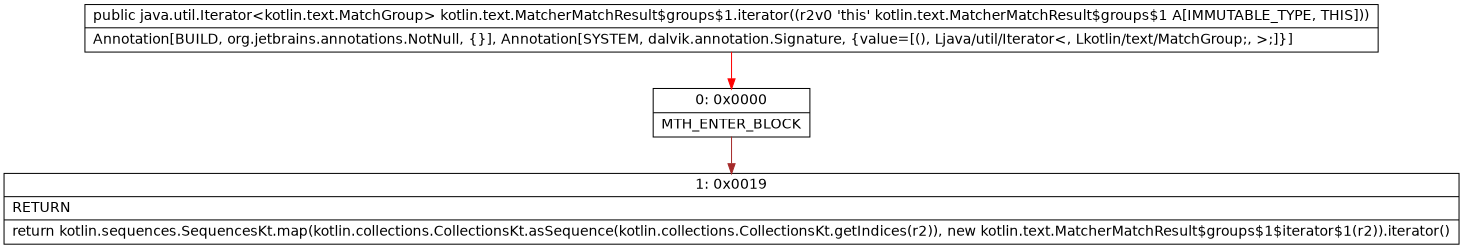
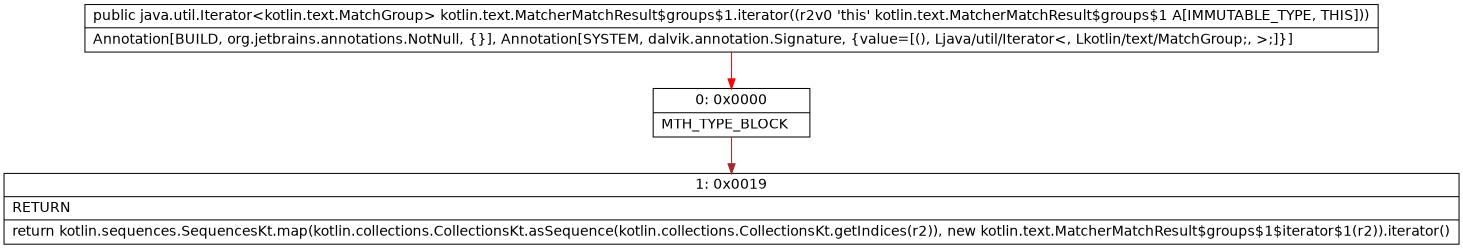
node "0: 0x0000": text "MTH_ENTER_BLOCK" -> "MTH_TYPE_BLOCK"
